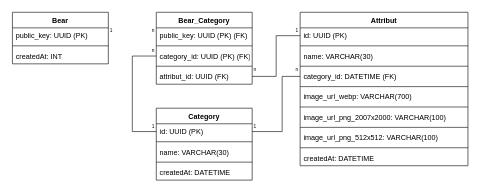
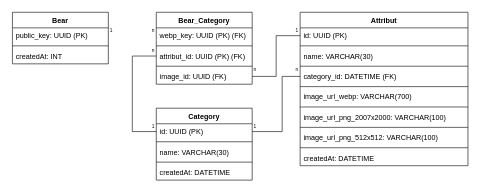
node "public_key: UUID (PK) (FK)": label "public_key: UUID (PK) (FK)" -> "webp_key: UUID (PK) (FK)"
node "category_id: UUID (PK) (FK)": label "category_id: UUID (PK) (FK)" -> "attribut_id: UUID (PK) (FK)"
node "attribut_id: UUID (FK)": label "attribut_id: UUID (FK)" -> "image_id: UUID (FK)"
